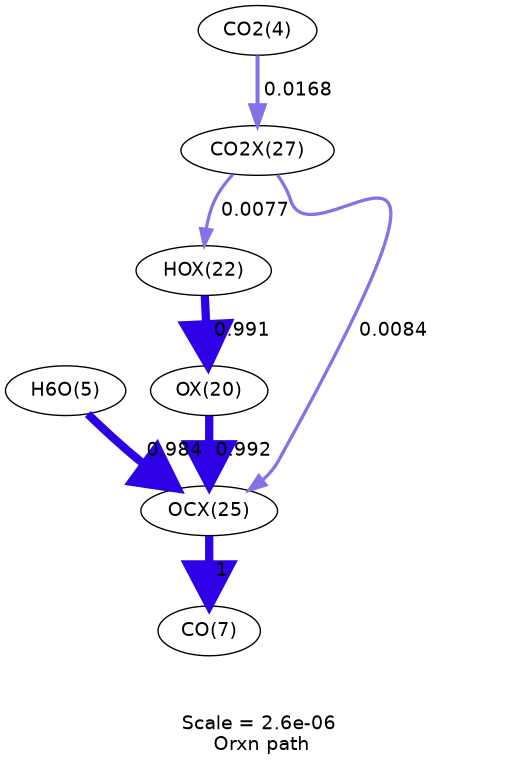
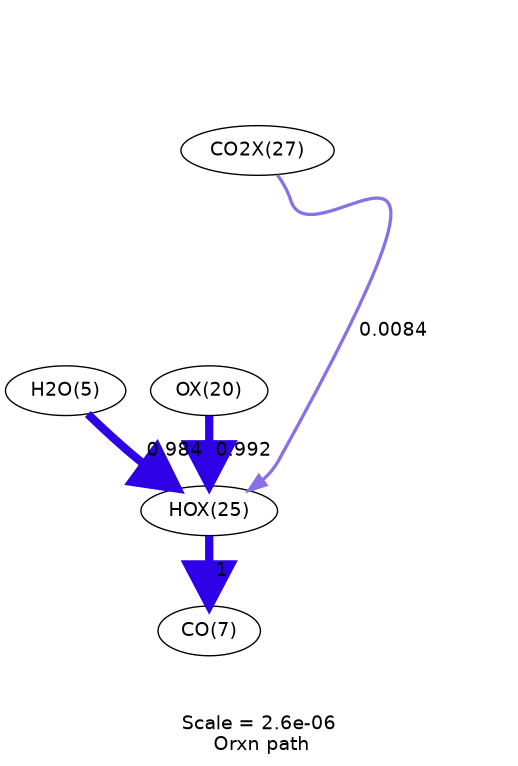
node "CO2(4)": removed
node "HOX(22)": removed
node "H6O(5)": label "H6O(5)" -> "H2O(5)"
node "OCX(25)": label "OCX(25)" -> "HOX(25)"
